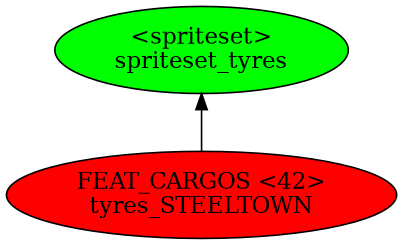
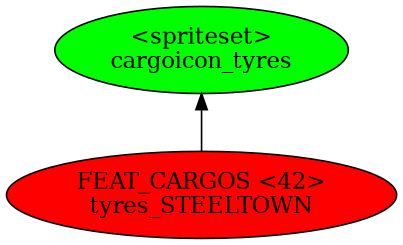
node "<spriteset> spriteset_tyres": label "<spriteset> spriteset_tyres" -> "<spriteset> cargoicon_tyres"
